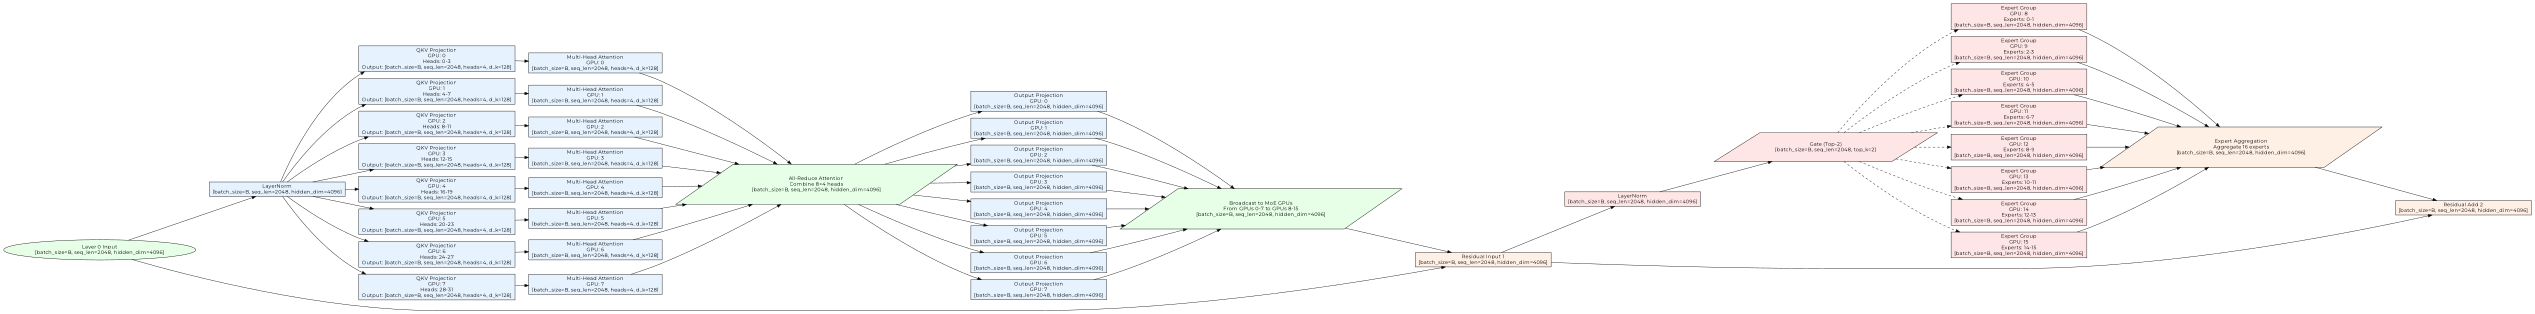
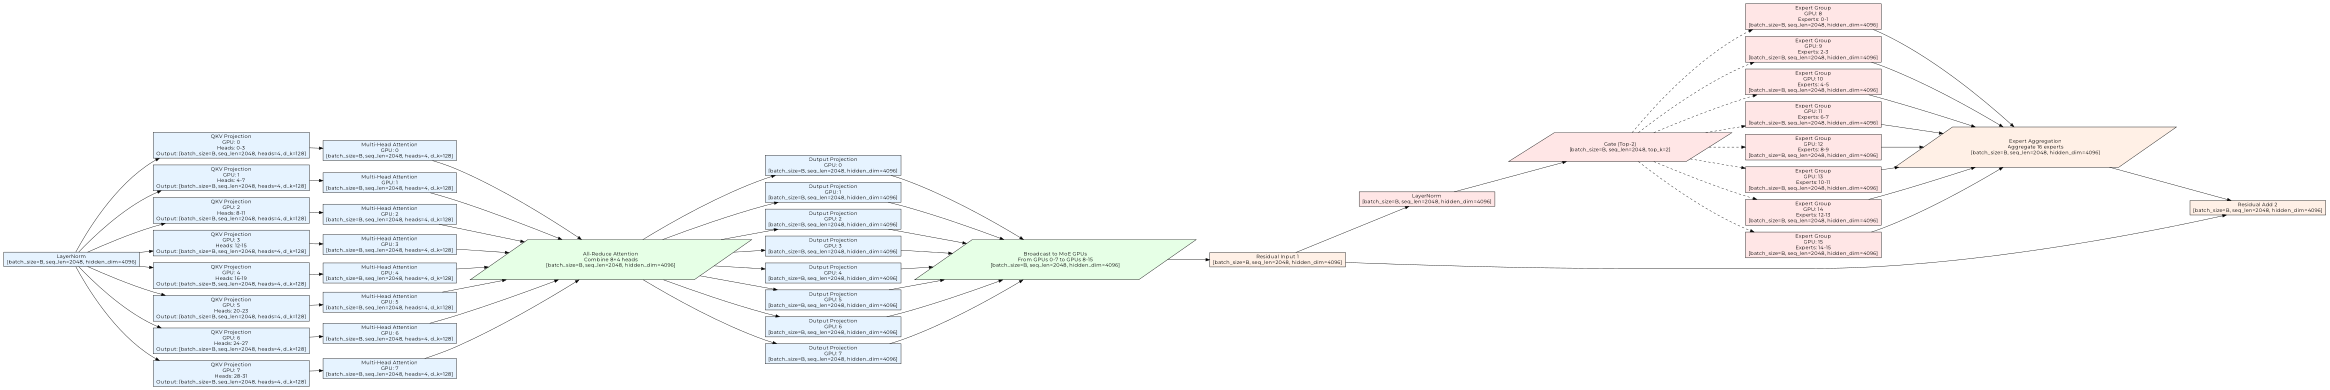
node "Layer 0 Input [batch_size=B, seq_len=2048, hidden_dim=4096]": removed
